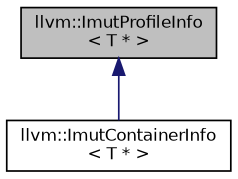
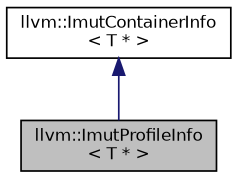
edge "llvm::ImutContainerInfo < T * >" -> "llvm::ImutProfileInfo < T * >": reversed
